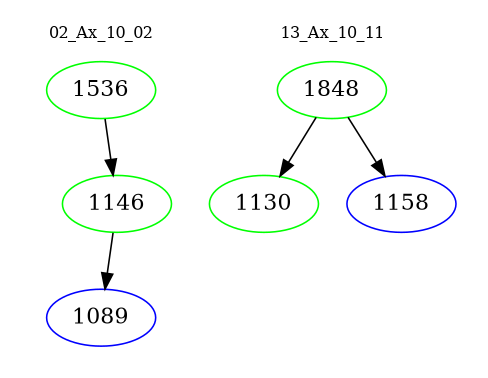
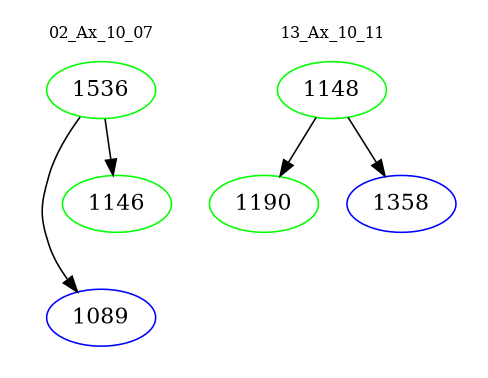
cluster "02_Ax_10_02": label "02_Ax_10_02" -> "02_Ax_10_07"
node "1848": label "1848" -> "1148"
node "1130": label "1130" -> "1190"
node "1158": label "1158" -> "1358"
edge "1146" -> "1089": now "1536" -> "1089"
